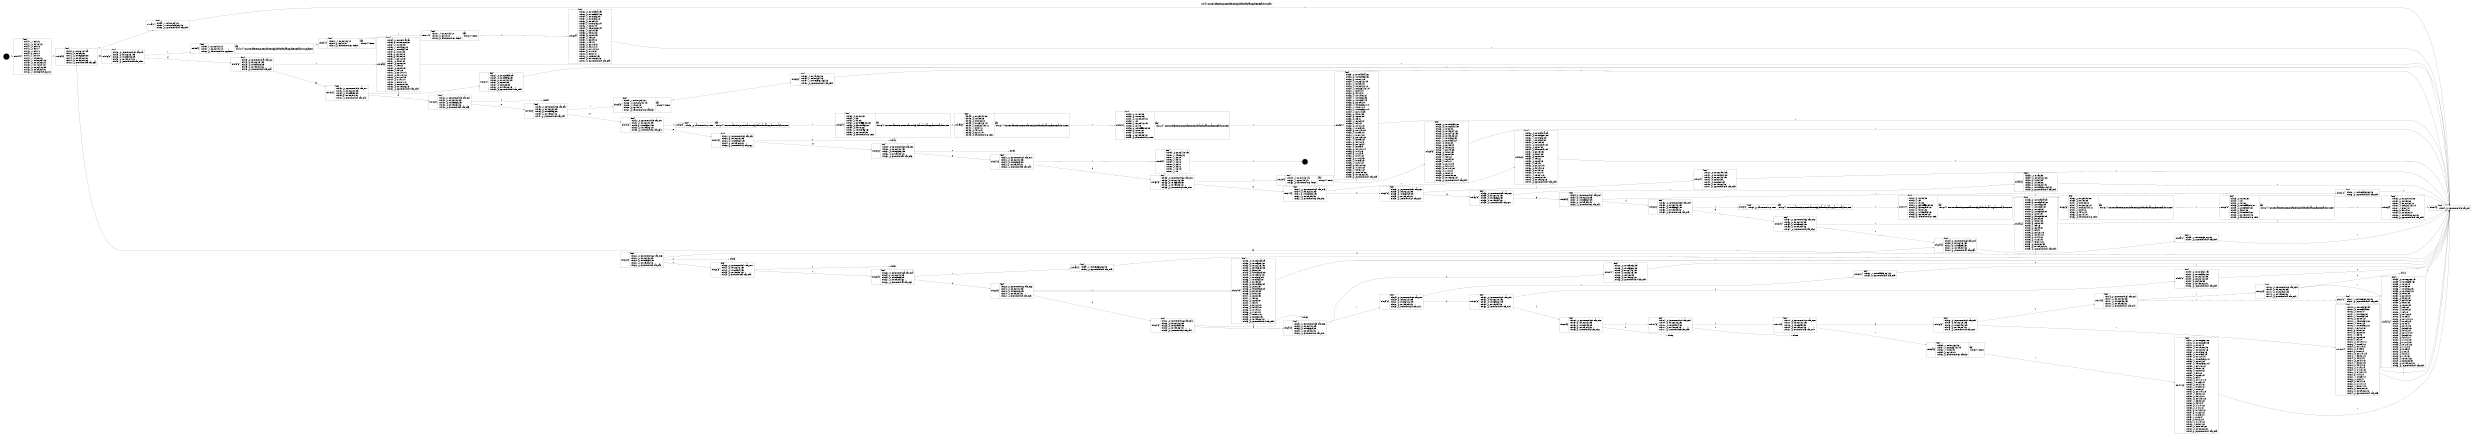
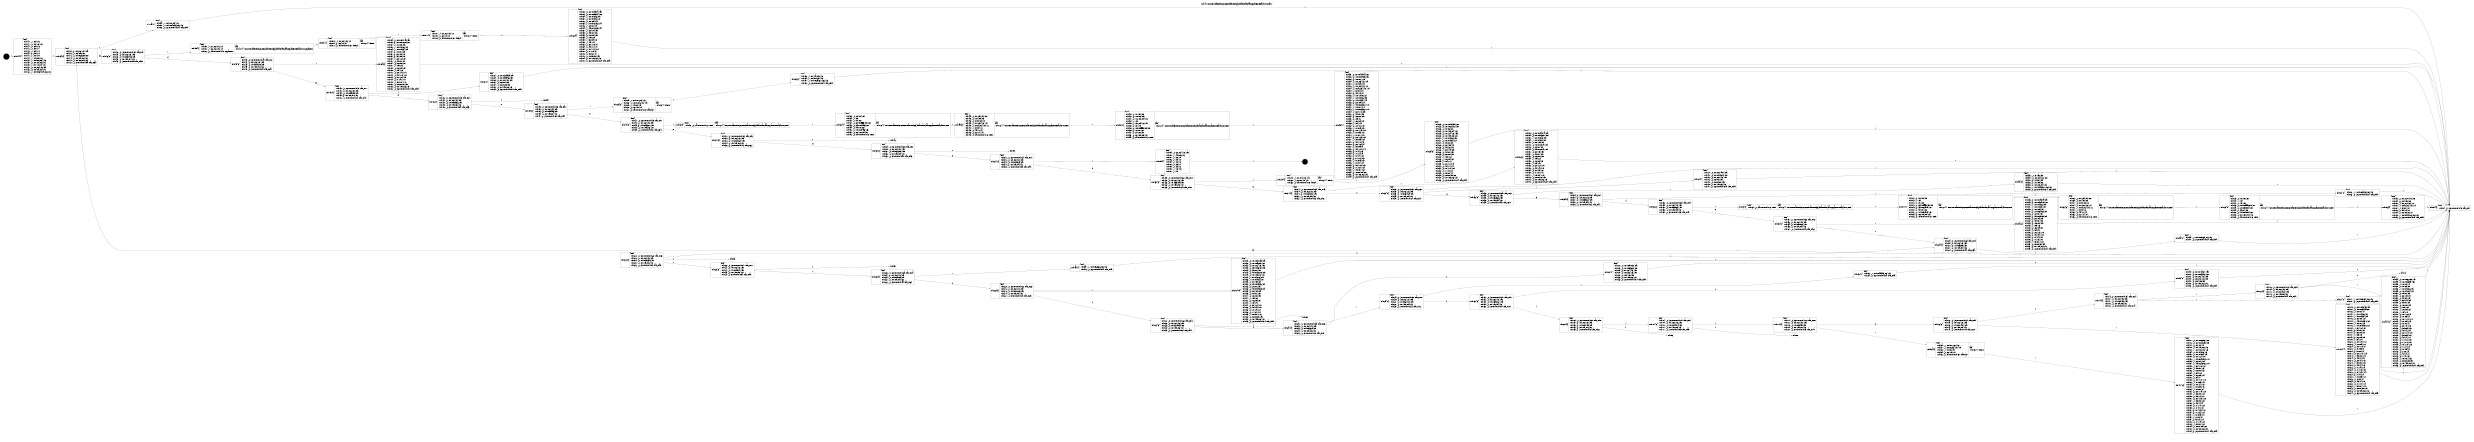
edge "0x4019fe [177]" -> "0x402019 [5]": now "0x40158d [25]" -> "0x402019 [5]"
